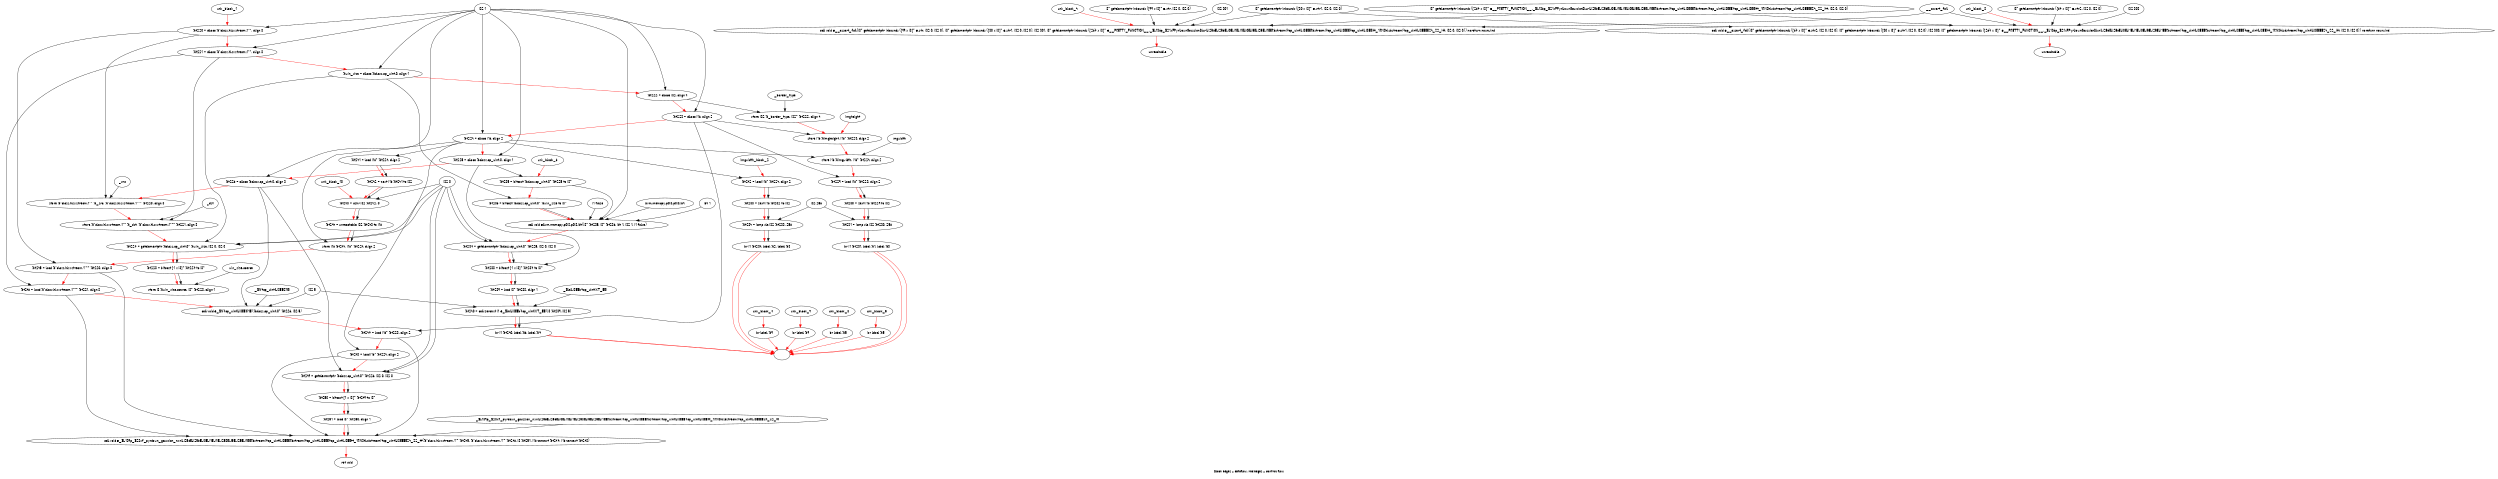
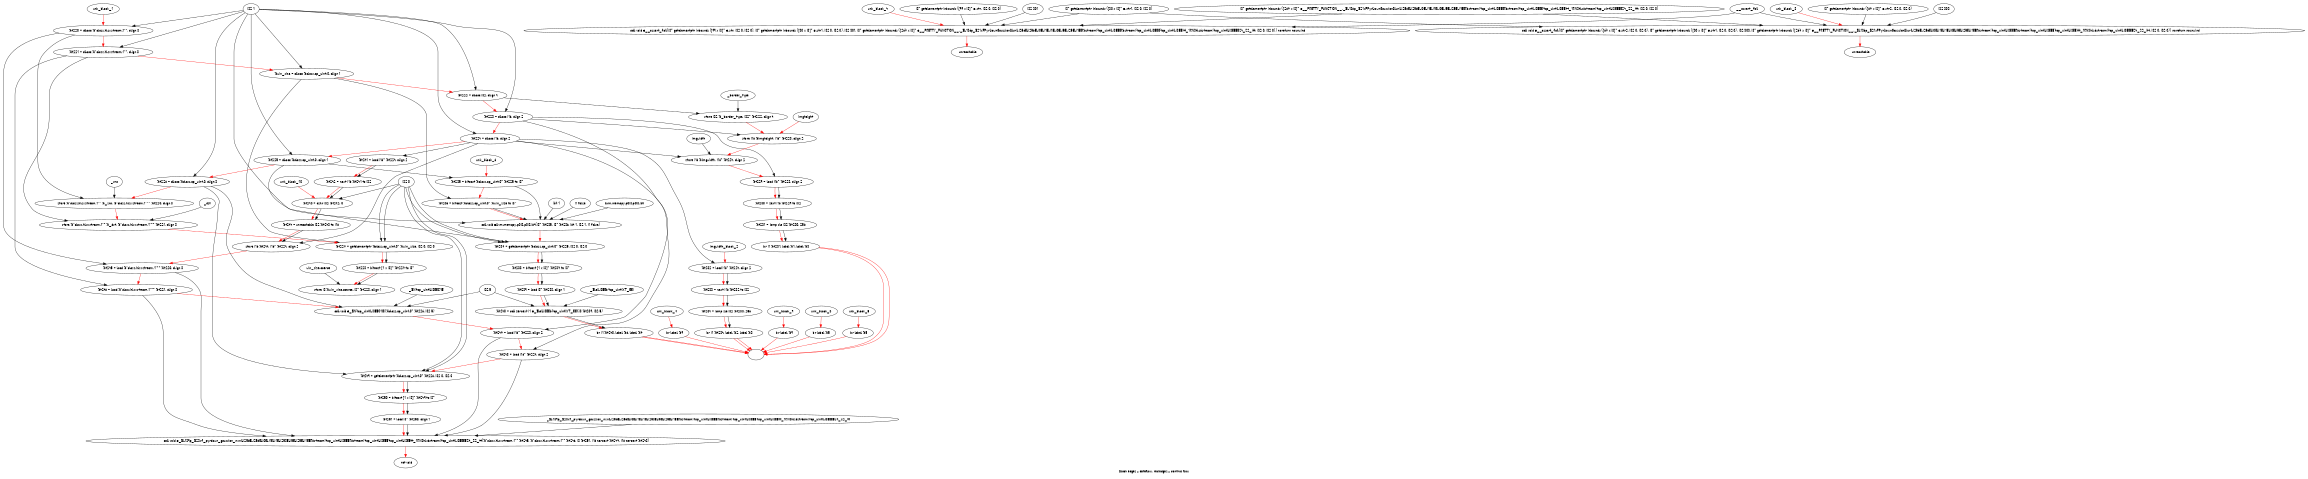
node "%t242 = load i16* %t224, align 2": label "%t242 = load i16* %t224, align 2" -> "%t232 = load i16* %t224, align 2"
node "i32 256": removed
edge "%t225 = alloca %class.ap_uint.0, align 1" -> "%t238 = bitcast [1 x i8]* %t237 to i8*": now "%t225 = alloca %class.ap_uint.0, align 1" -> "%t237 = getelementptr %class.ap_uint.0* %t225, i32 0, i32 0"
